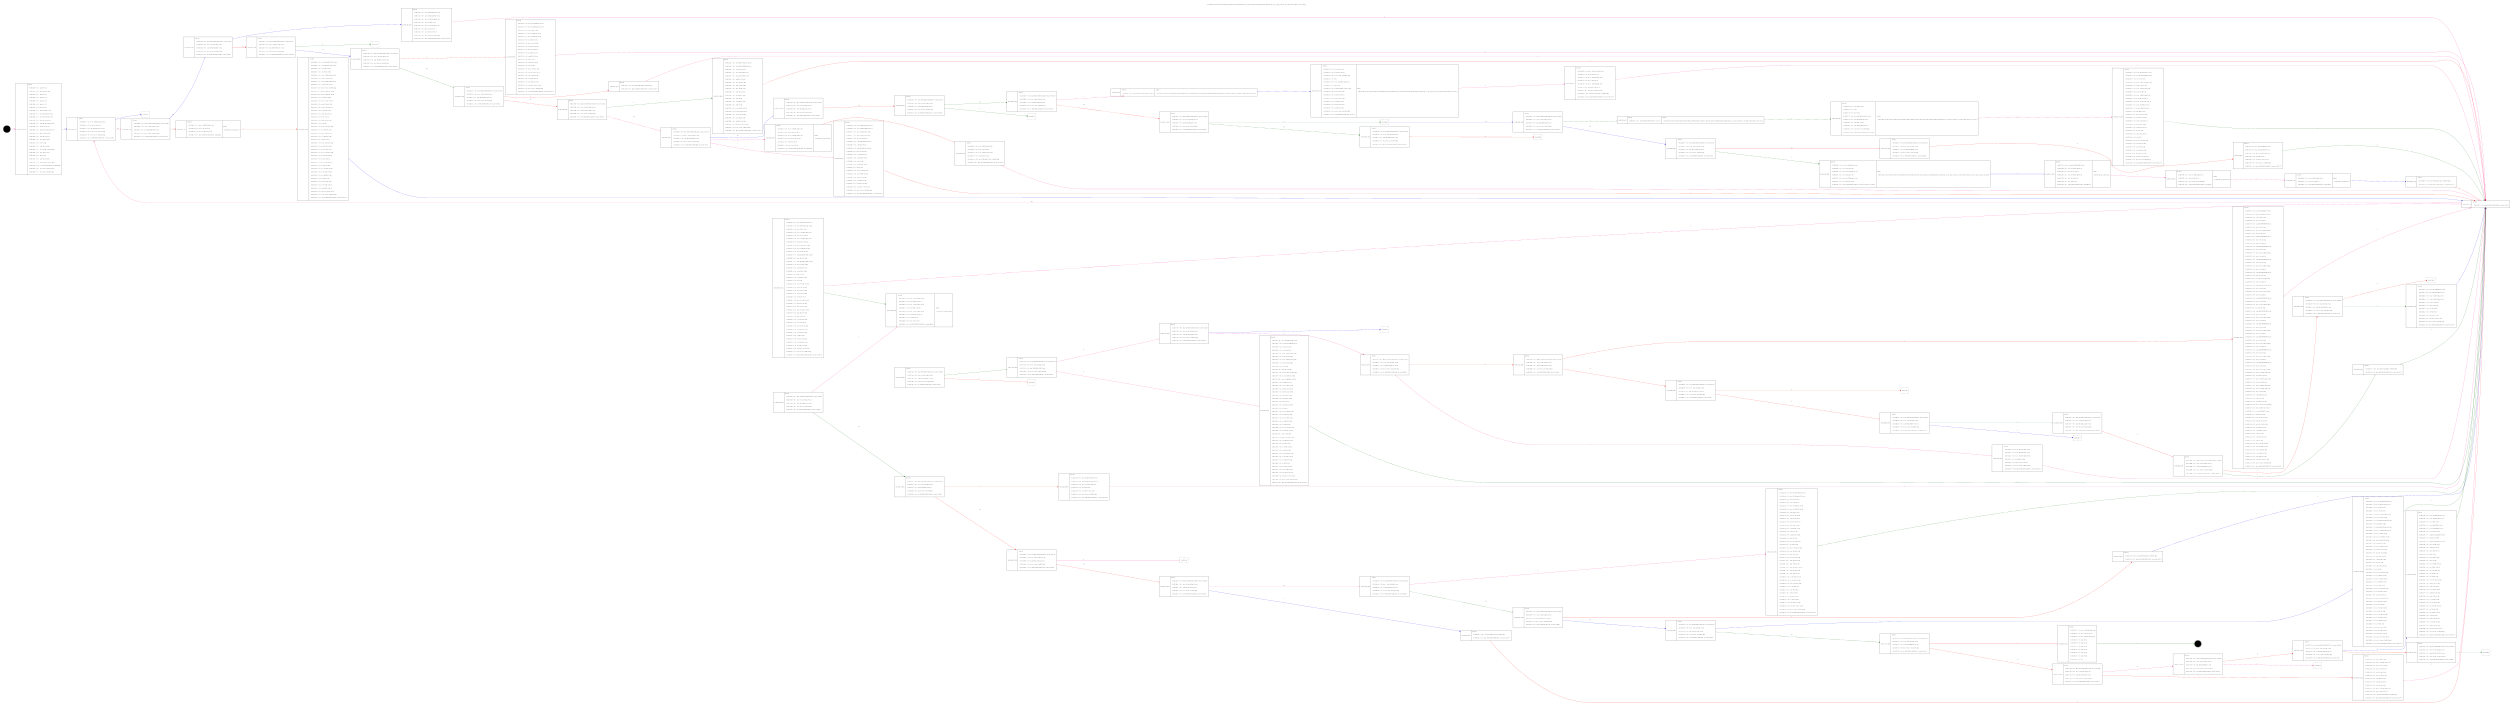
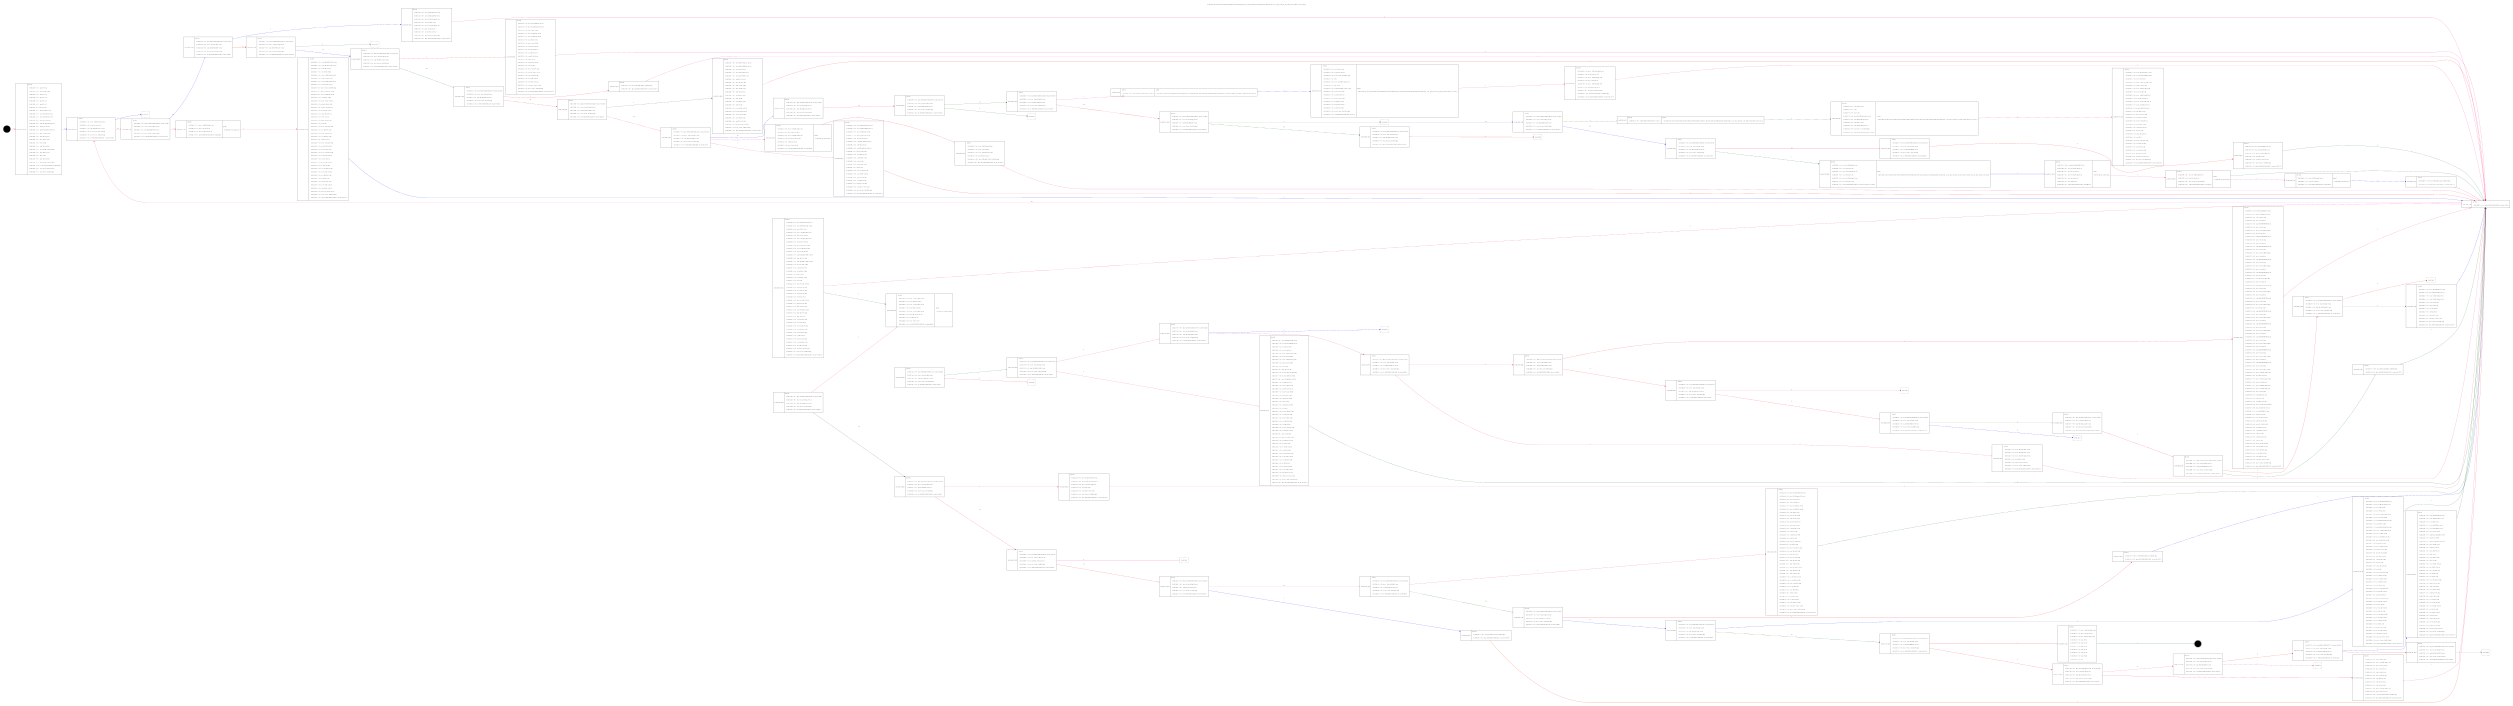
edge "0x402097 [112]" -> "0x402497 [5]": now "0x40229b [18]" -> "0x402497 [5]"
